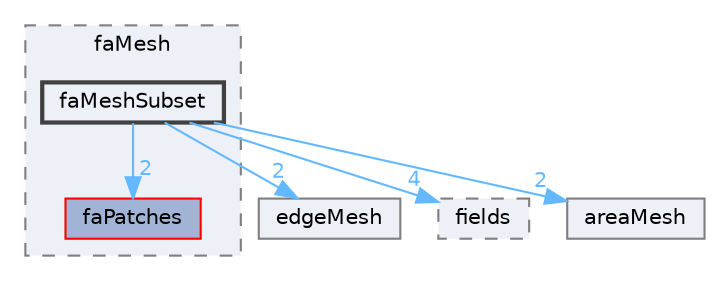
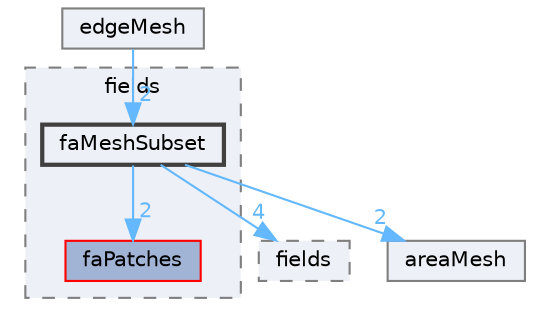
cluster "faMesh": label "faMesh" -> "fields"
edge "faMeshSubset" -> "edgeMesh": reversed
